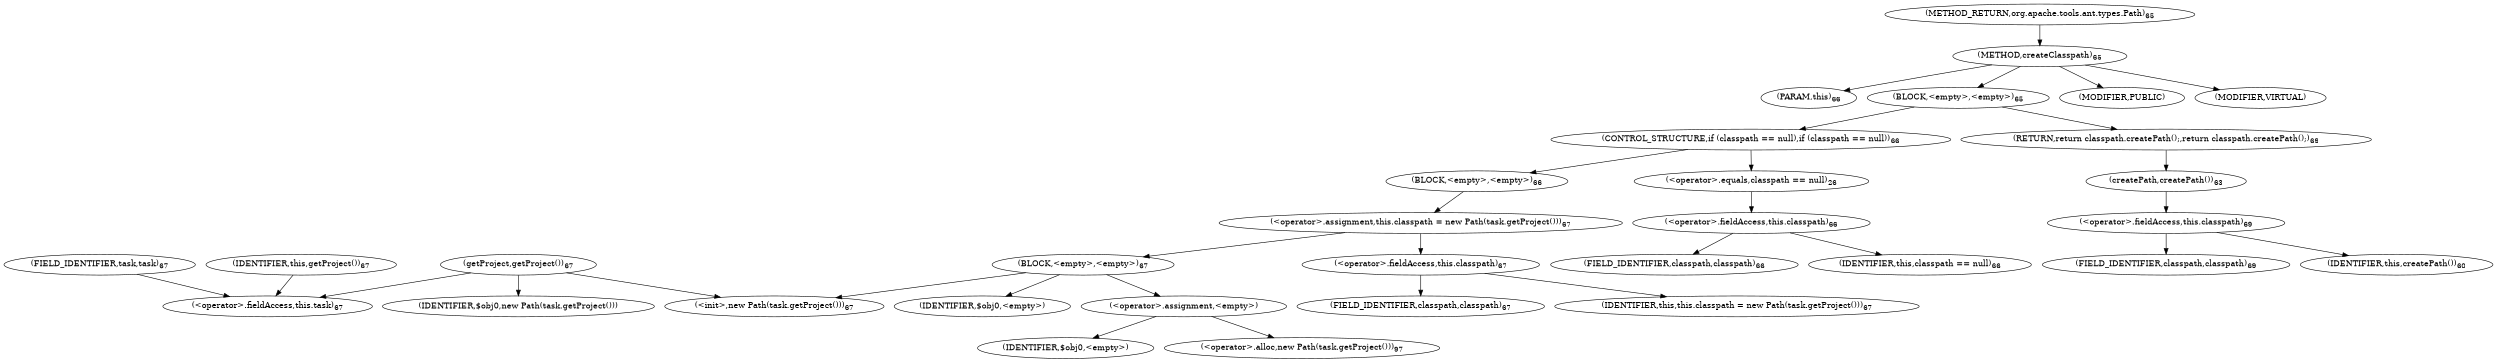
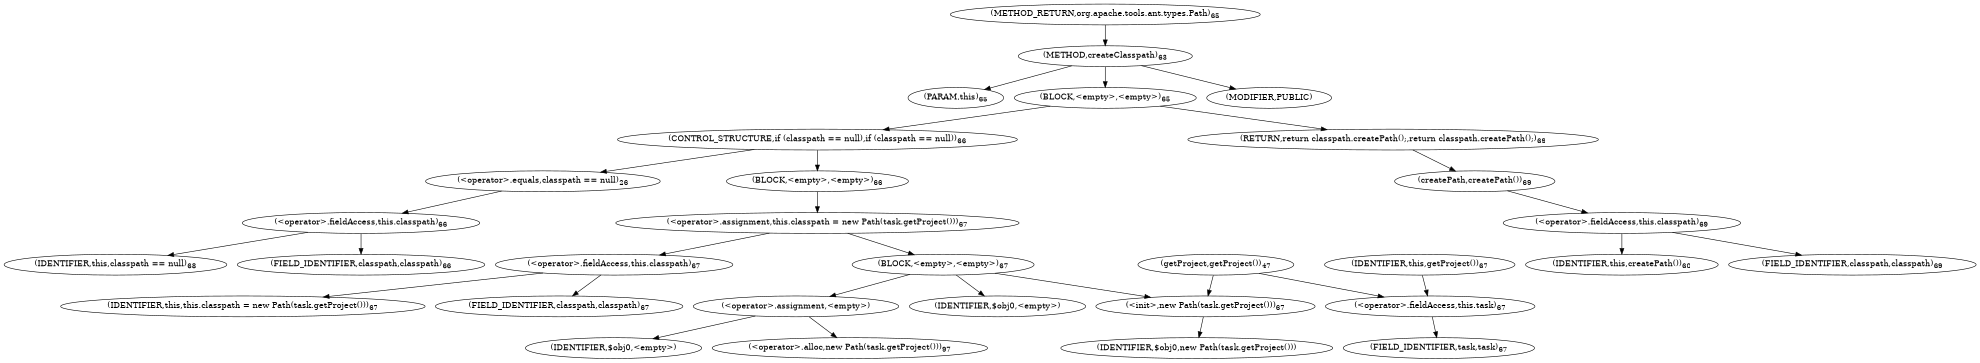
node "(METHOD,createClasspath)": text "65" -> "63"
node "(PARAM,this)": text "66" -> "65"
node "(MODIFIER,VIRTUAL)": removed
node "(createPath,createPath())": text "63" -> "69"
node "(getProject,getProject())": text "67" -> "47"
node "(IDENTIFIER,this,classpath == null)": text "66" -> "68"
edge "(getProject,getProject())" -> "(IDENTIFIER,$obj0,new Path(task.getProject()))": now "(<init>,new Path(task.getProject()))" -> "(IDENTIFIER,$obj0,new Path(task.getProject()))"
edge "(FIELD_IDENTIFIER,task,task)" -> "(<operator>.fieldAccess,this.task)": reversed
